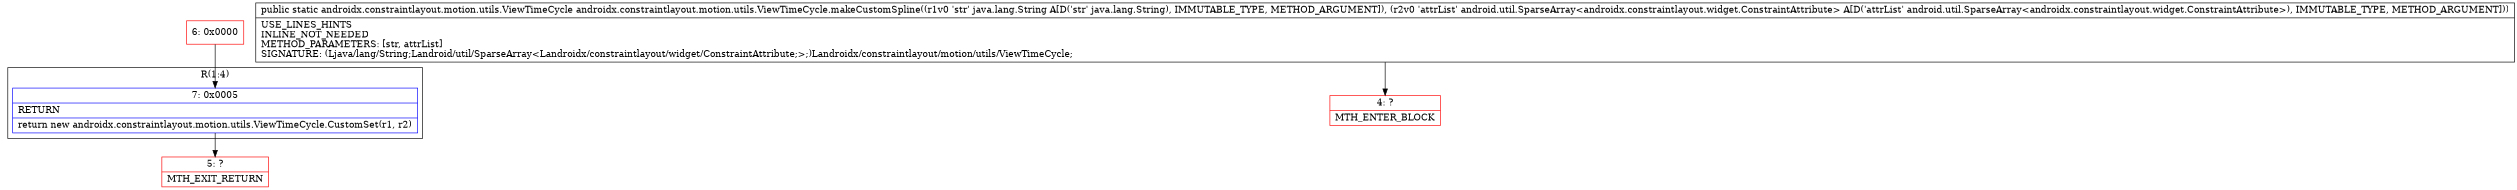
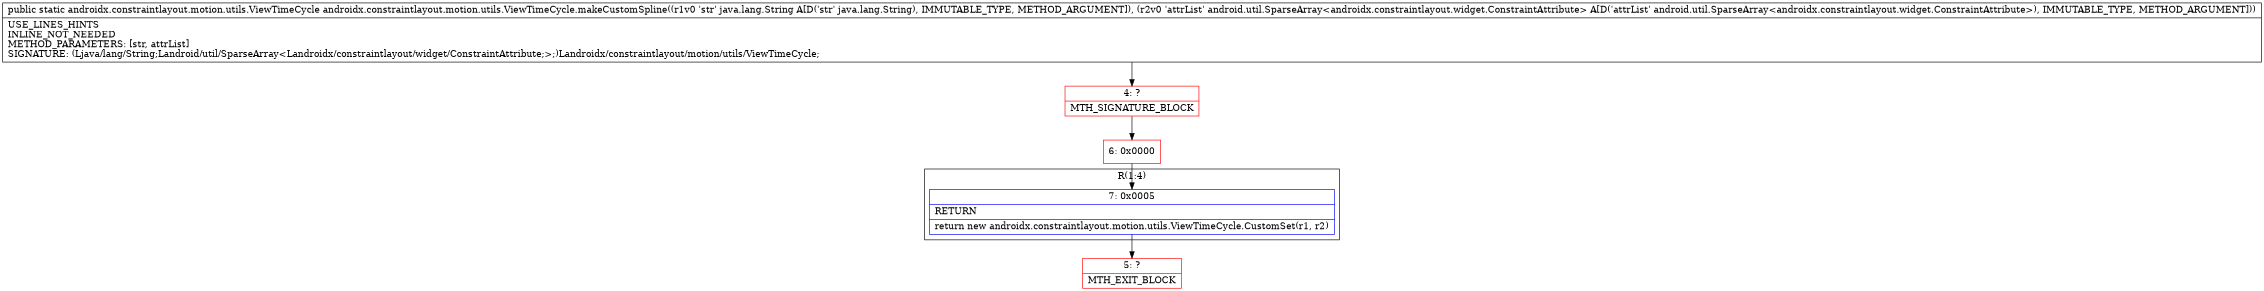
node "4: ?": text "MTH_ENTER_BLOCK" -> "MTH_SIGNATURE_BLOCK"
edge "4: ?" -> "6: 0x0000": added
node "5: ?": text "MTH_EXIT_RETURN" -> "MTH_EXIT_BLOCK"
